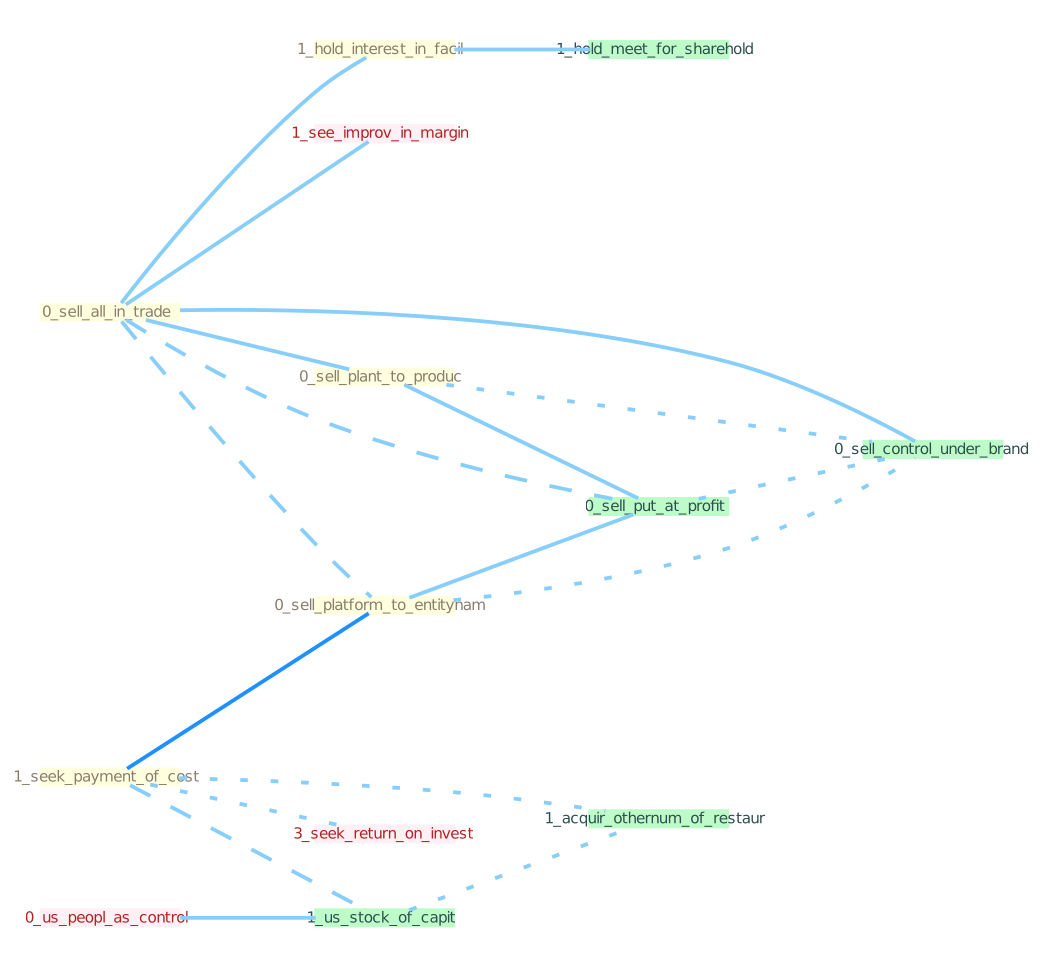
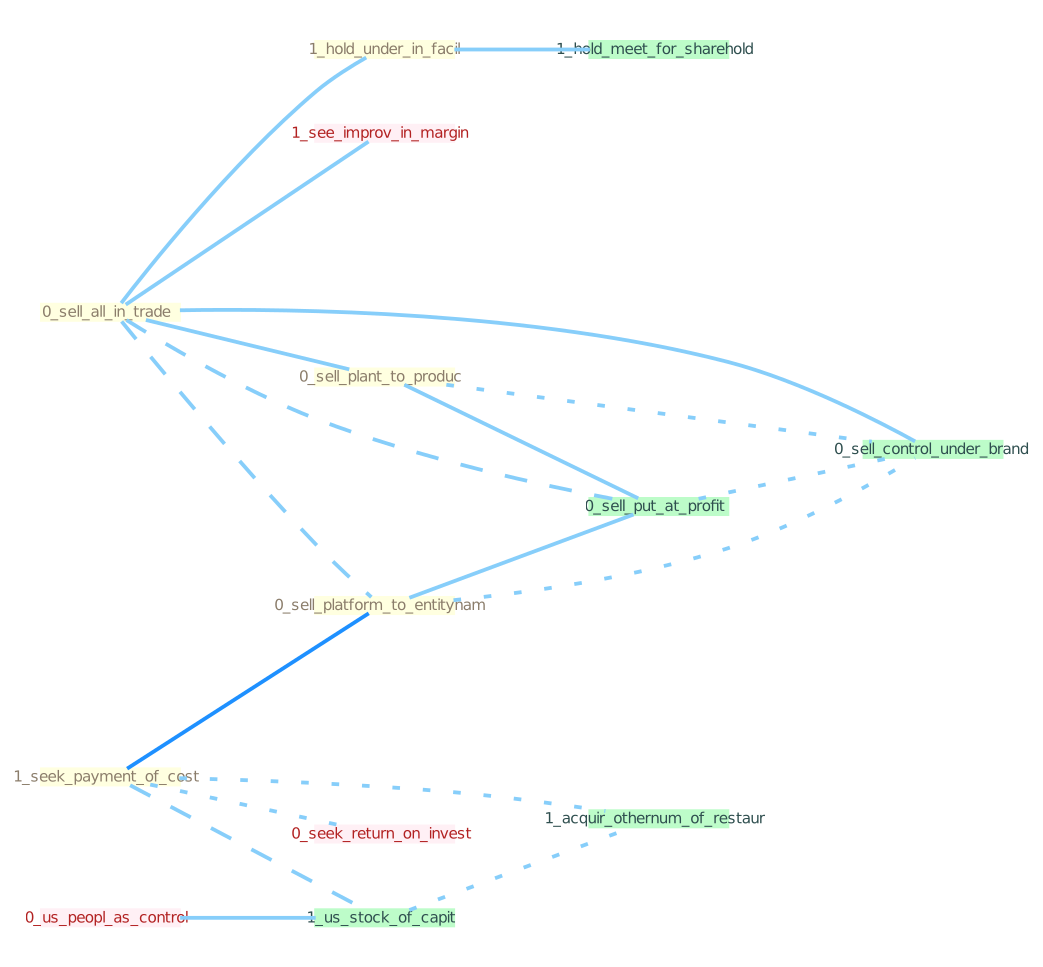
node "1_hold_interest_in_facil": label "1_hold_interest_in_facil" -> "1_hold_under_in_facil"
node "3_seek_return_on_invest": label "3_seek_return_on_invest" -> "0_seek_return_on_invest"
